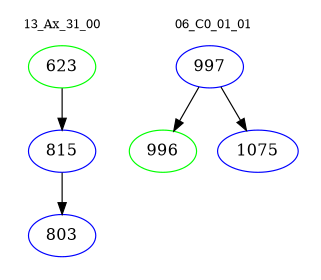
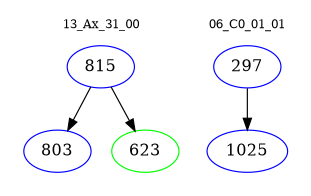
node "997": label "997" -> "297"
edge "623" -> "815": reversed
node "996": removed
node "1075": label "1075" -> "1025"
